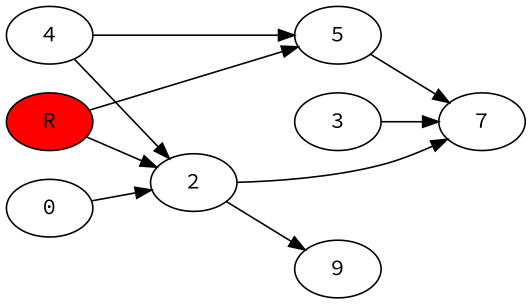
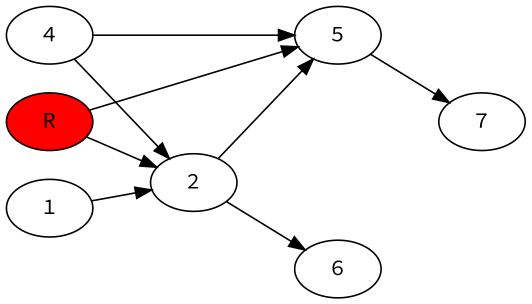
node "3": removed
edge "2" -> "7": now "2" -> "5"
node "0": label "0" -> "1"
node "9": label "9" -> "6"
